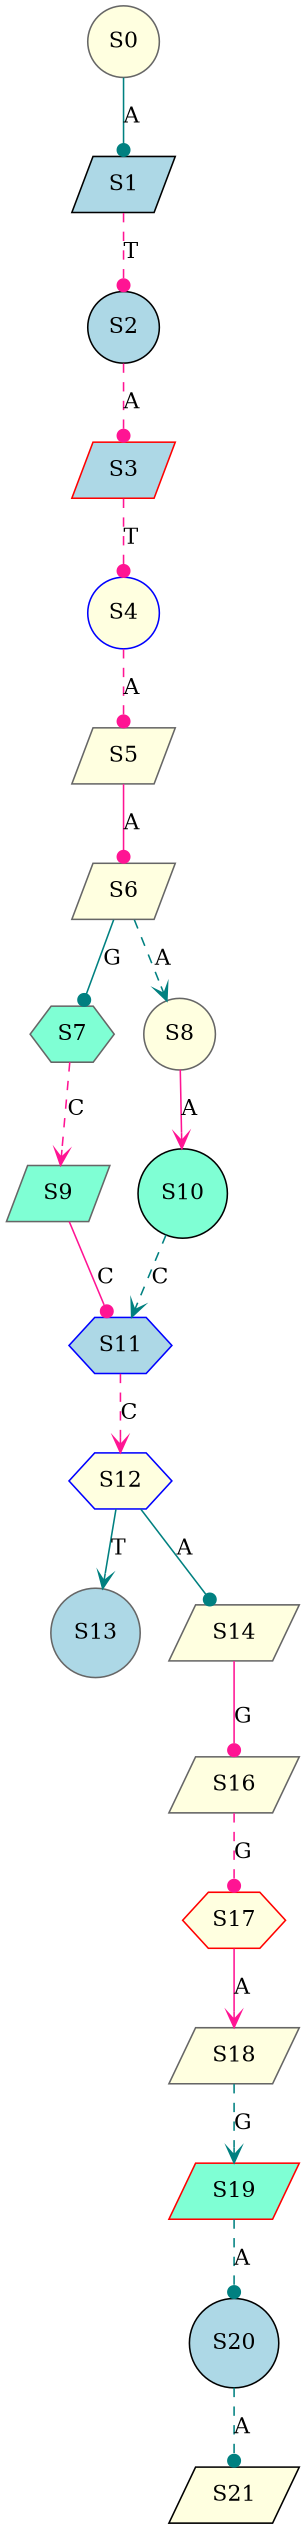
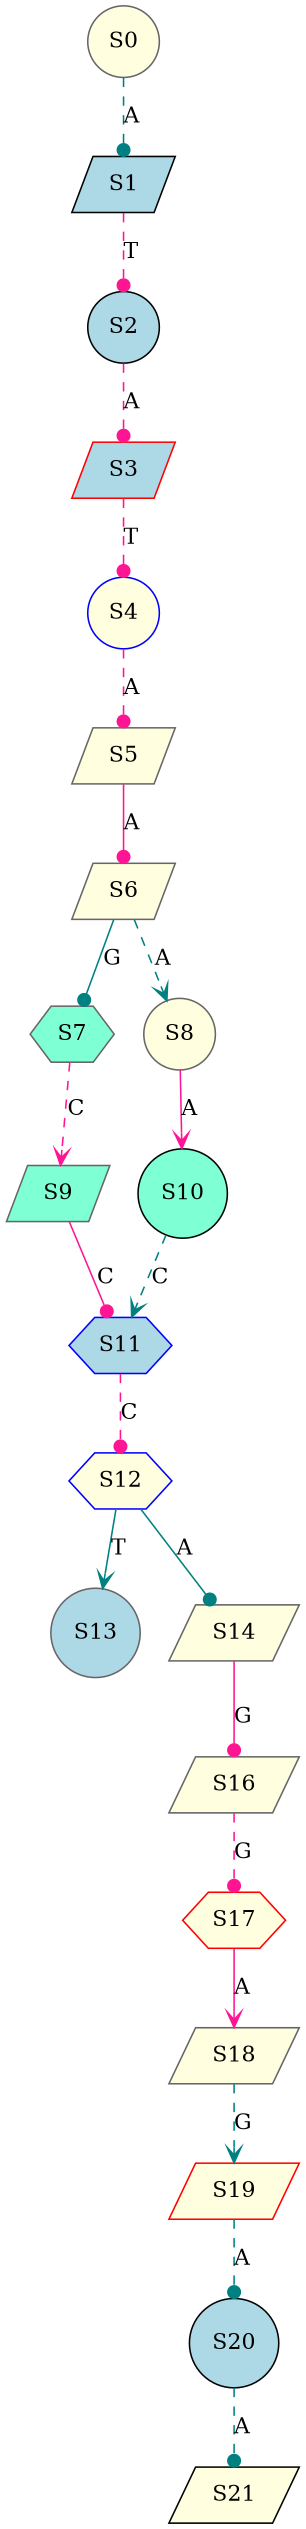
edge "S0" -> "S1": style solid -> dashed
edge "S11" -> "S12": arrowhead vee -> dot
node "S19": fillcolor aquamarine -> lightyellow
